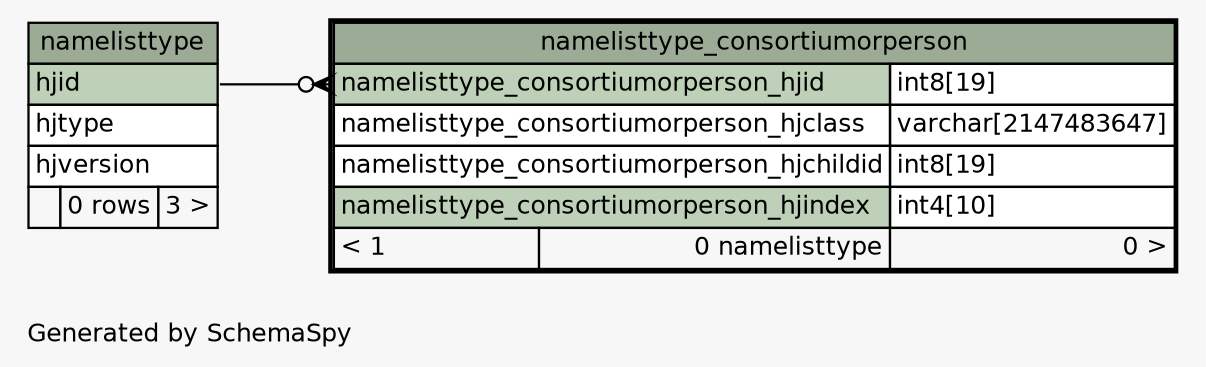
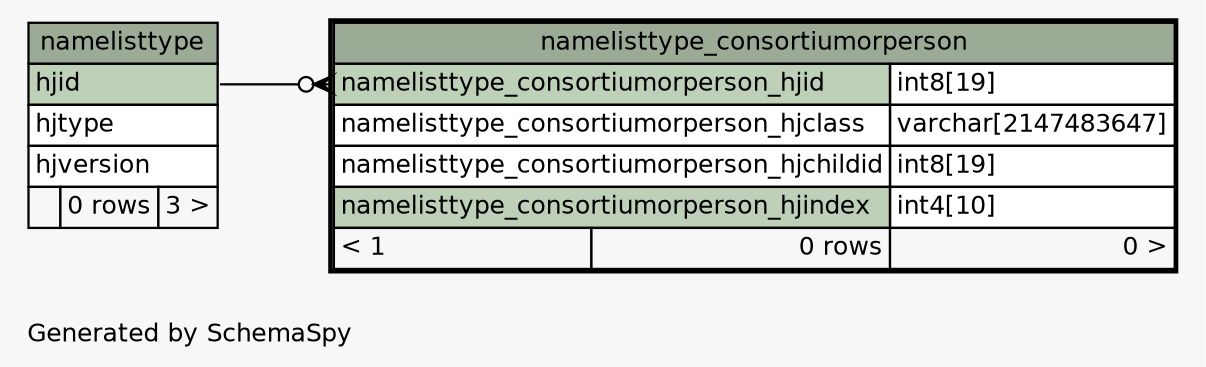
node "namelisttype_consortiumorperson": text "0 namelisttype" -> "0 rows"
